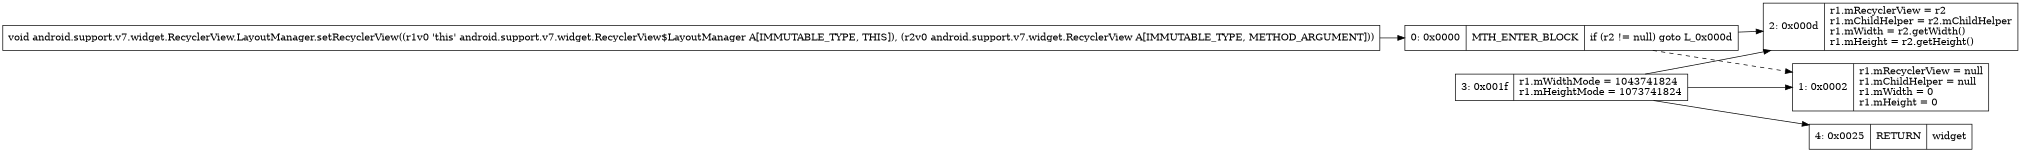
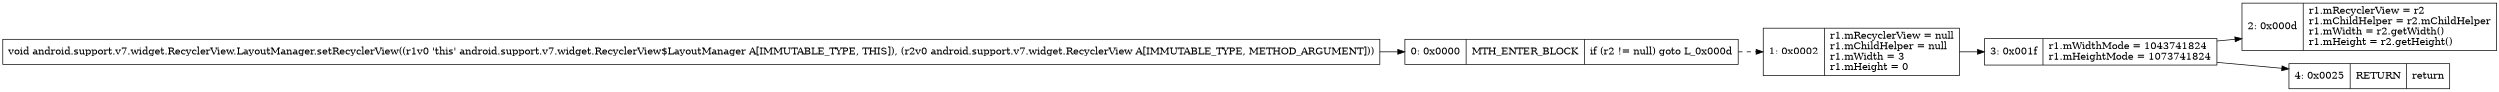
edge "0: 0x0000" -> "2: 0x000d": removed
edge "3: 0x001f" -> "1: 0x0002": reversed
node "1: 0x0002": text "r1.mWidth = 0" -> "r1.mWidth = 3"
node "4: 0x0025": text "widget" -> "return"
